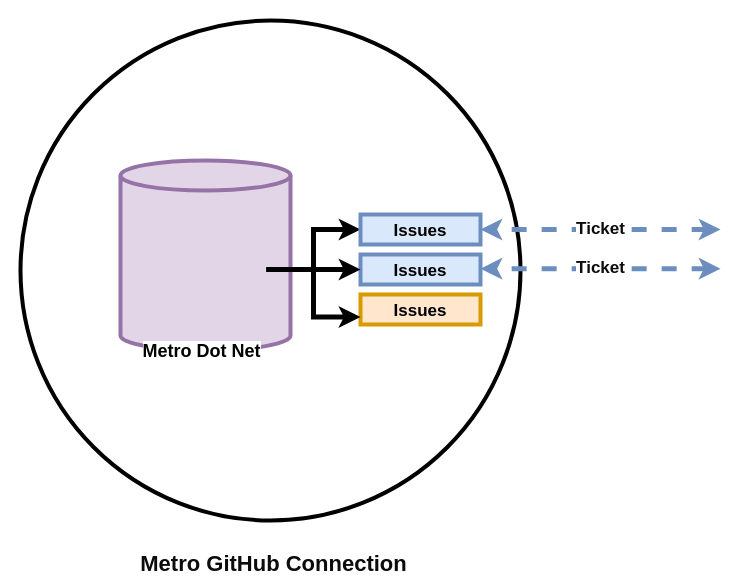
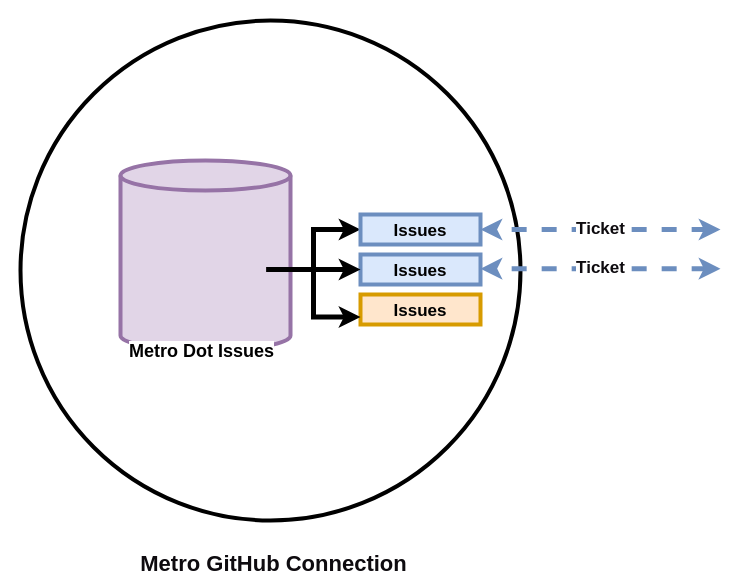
node "Metro Dot Net": label "Metro Dot Net" -> "Metro Dot Issues"
